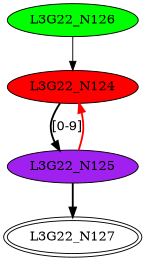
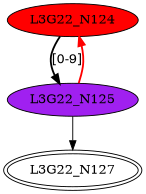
node "L3G22_N126": removed
edge "L3G22_N125" -> "L3G22_N127": style bold -> solid
